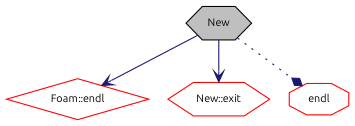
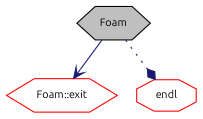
node "New": label "New" -> "Foam"
node "Foam::endl": removed
node "New::exit": label "New::exit" -> "Foam::exit"
